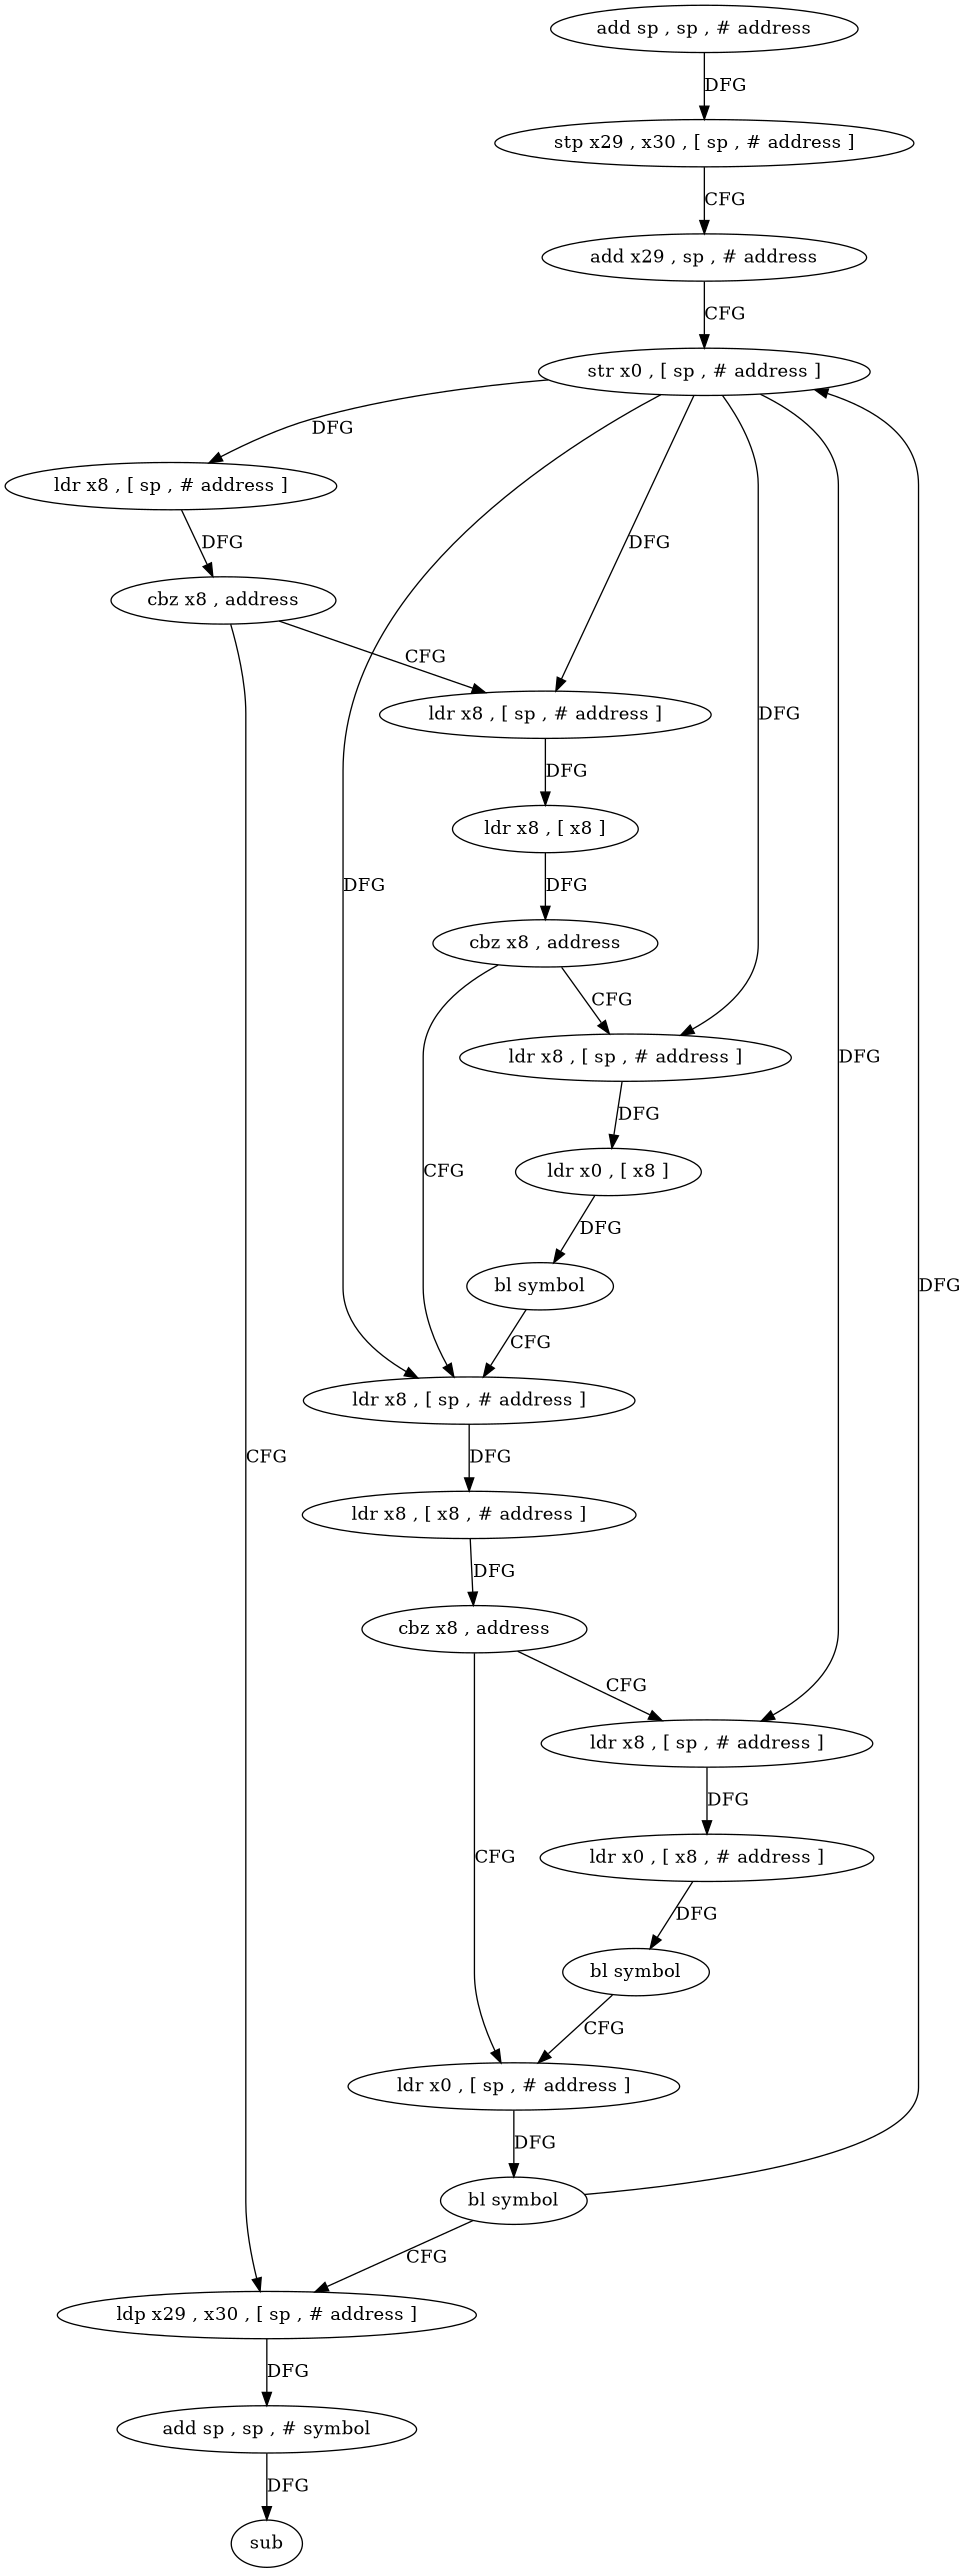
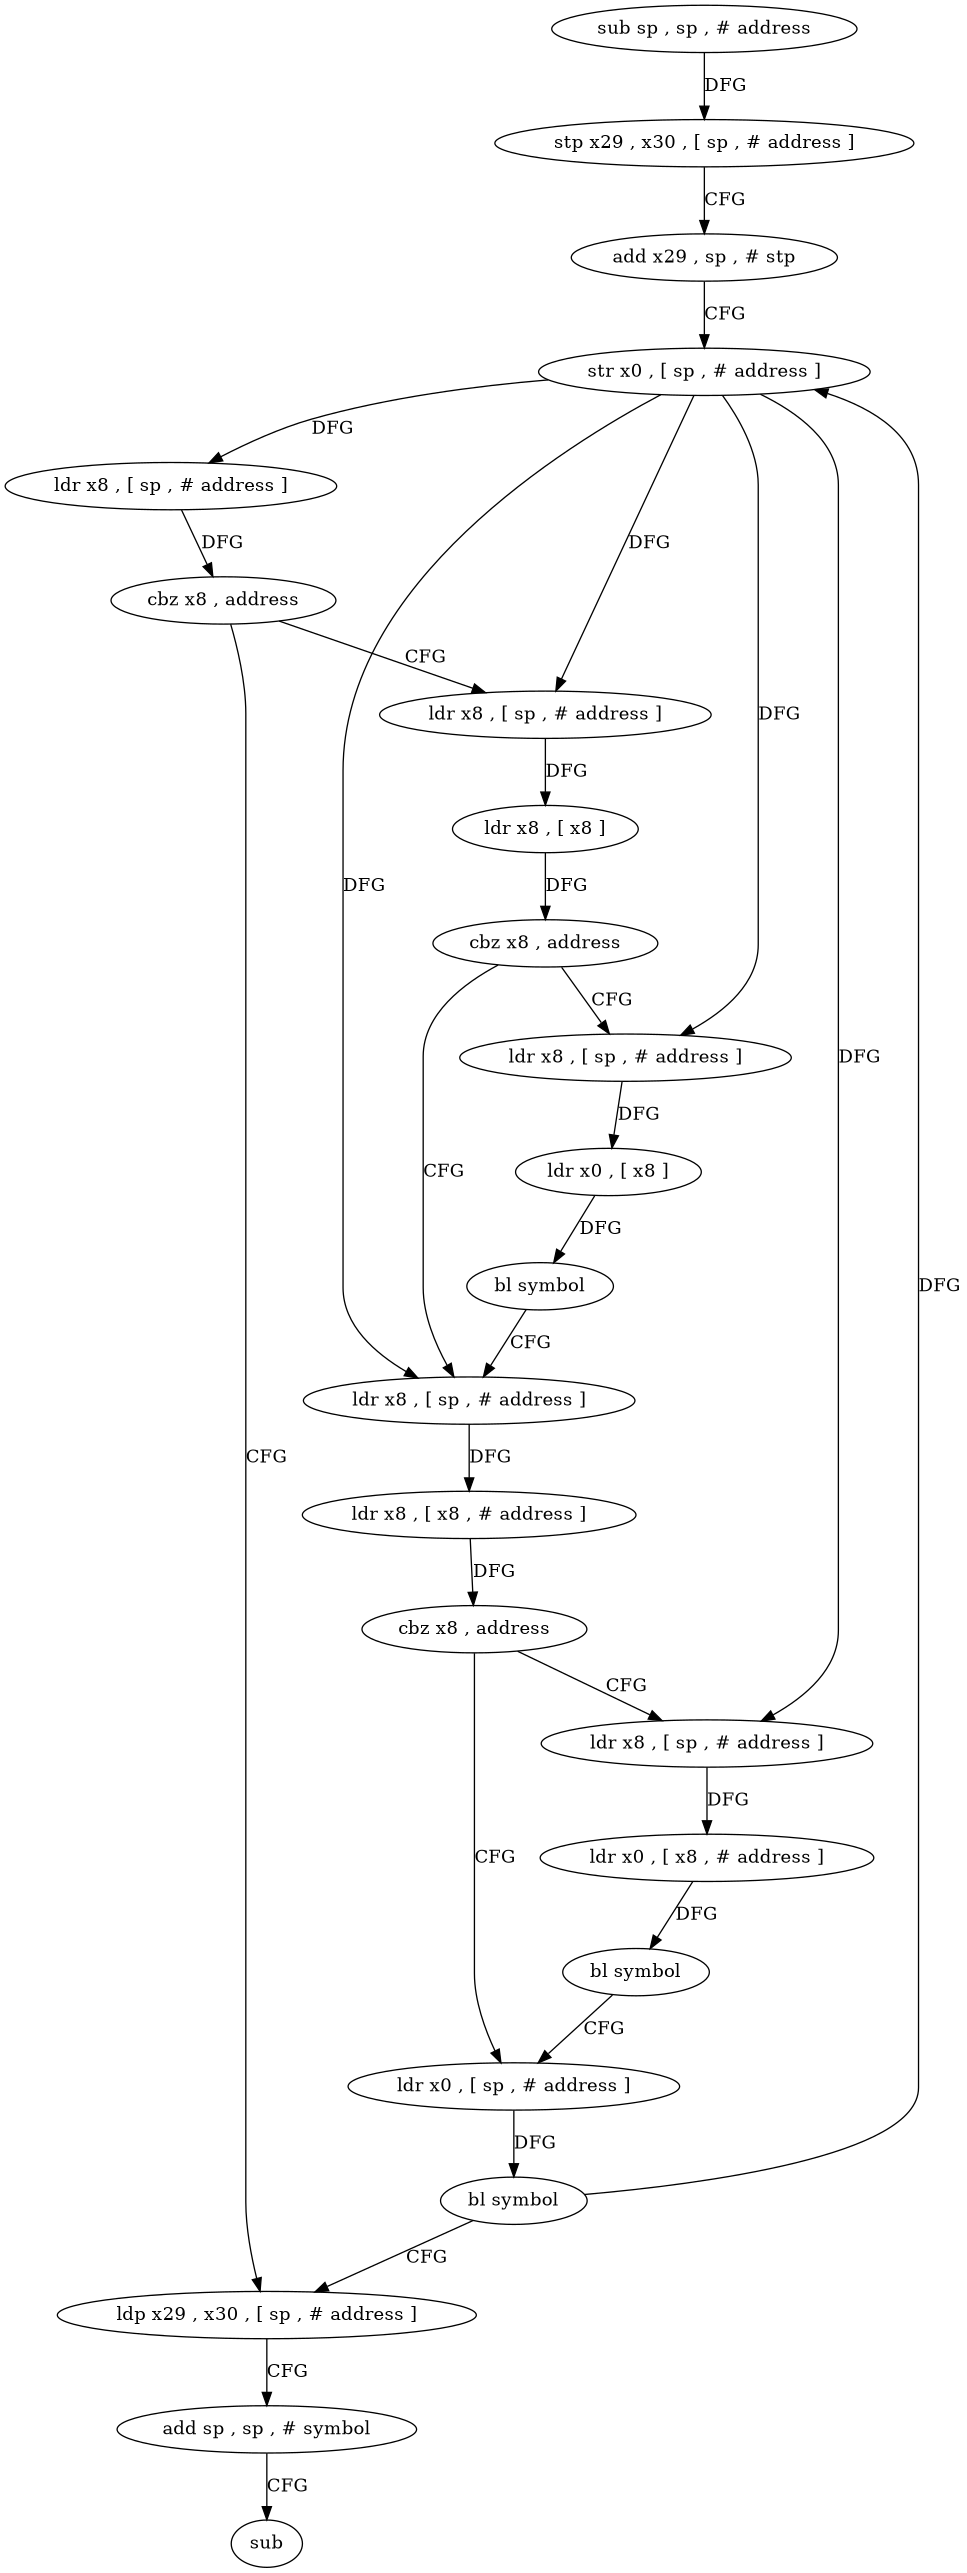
node "add sp , sp , # address": label "add sp , sp , # address" -> "sub sp , sp , # address"
node "add x29 , sp , # address": label "add x29 , sp , # address" -> "add x29 , sp , # stp"
edge "ldp x29 , x30 , [ sp , # address ]" -> "add sp , sp , # symbol": label "DFG" -> "CFG"
edge "add sp , sp , # symbol" -> "sub": label "DFG" -> "CFG"
